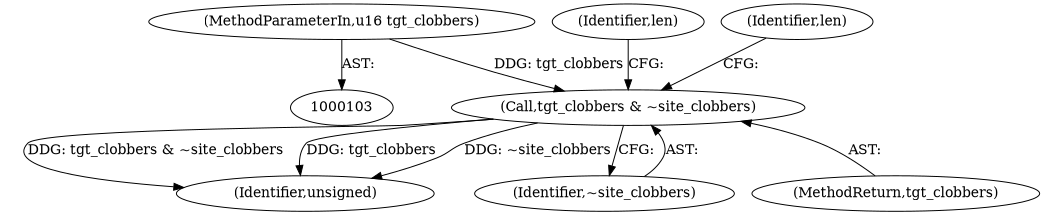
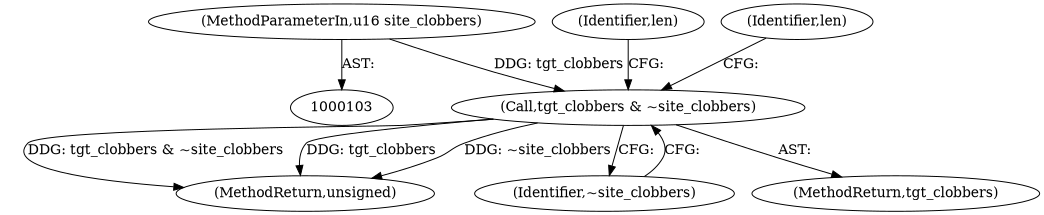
node "(MethodParameterIn,u16 tgt_clobbers)": label "(MethodParameterIn,u16 tgt_clobbers)" -> "(MethodParameterIn,u16 site_clobbers)"
edge "(MethodReturn,tgt_clobbers)" -> "(Call,tgt_clobbers & ~site_clobbers)": reversed
edge "(Identifier,~site_clobbers)" -> "(Call,tgt_clobbers & ~site_clobbers)": label "AST: " -> "CFG: "
node "(Identifier,unsigned)": label "(Identifier,unsigned)" -> "(MethodReturn,unsigned)"
